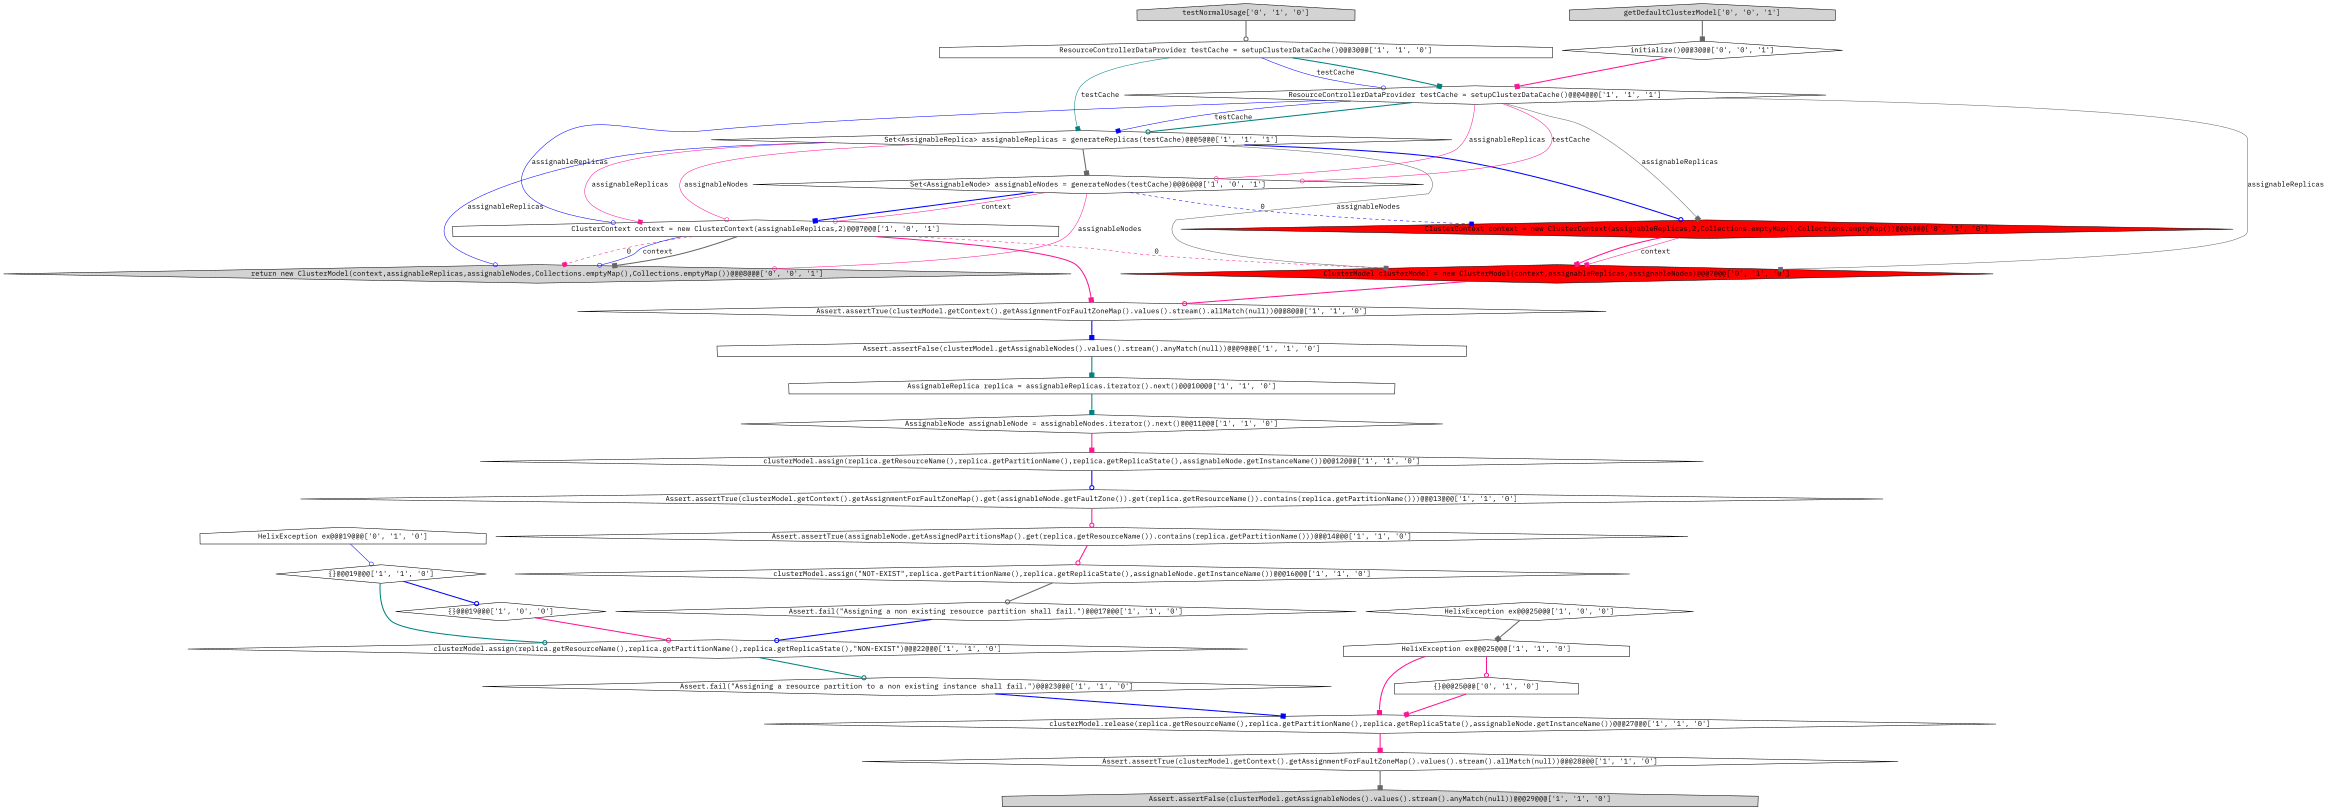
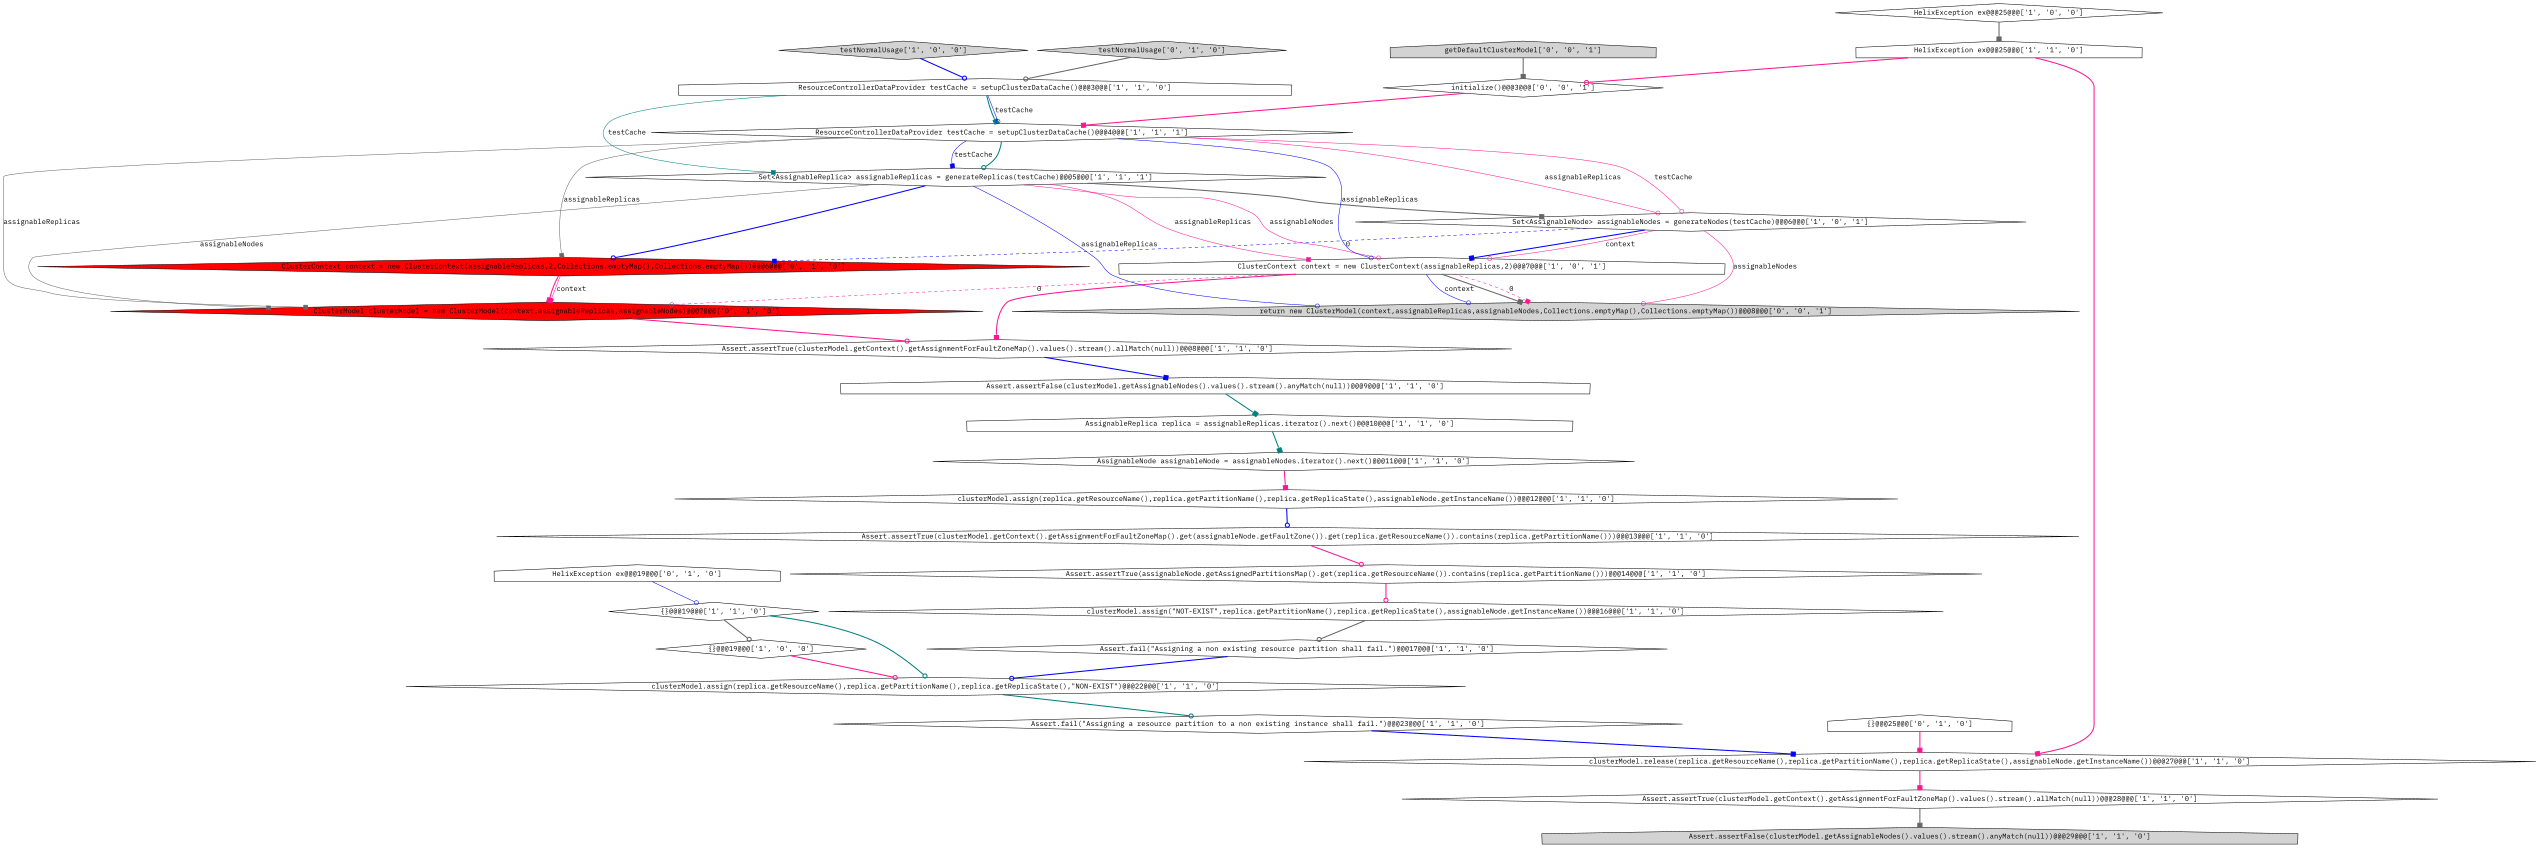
node "testNormalUsage['0', '1', '0']": shape house -> diamond
node "testNormalUsage['1', '0', '0']": added
edge "{}@@@19@@@['1', '1', '0']" -> "{}@@@19@@@['1', '0', '0']": color blue -> gray40
edge "HelixException ex@@@25@@@['1', '1', '0']" -> "{}@@@25@@@['0', '1', '0']": now "HelixException ex@@@25@@@['1', '1', '0']" -> "initialize()@@@3@@@['0', '0', '1']"
